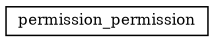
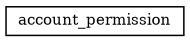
node "permission_permission": label "permission_permission" -> "account_permission"
